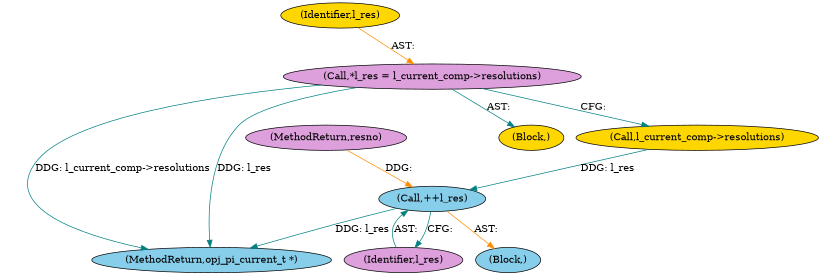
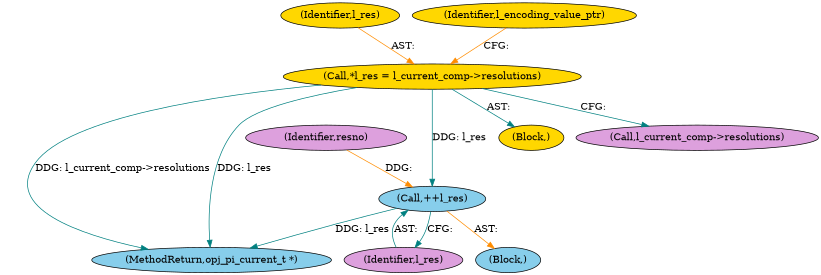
node "(Identifier,l_encoding_value_ptr)": added
node "(Call,*l_res = l_current_comp->resolutions)": fillcolor plum -> gold
node "(MethodReturn,resno)": label "(MethodReturn,resno)" -> "(Identifier,resno)"
node "(Call,l_current_comp->resolutions)": fillcolor gold -> plum
edge "(Call,l_current_comp->resolutions)" -> "(Call,++l_res)": now "(Call,*l_res = l_current_comp->resolutions)" -> "(Call,++l_res)"
